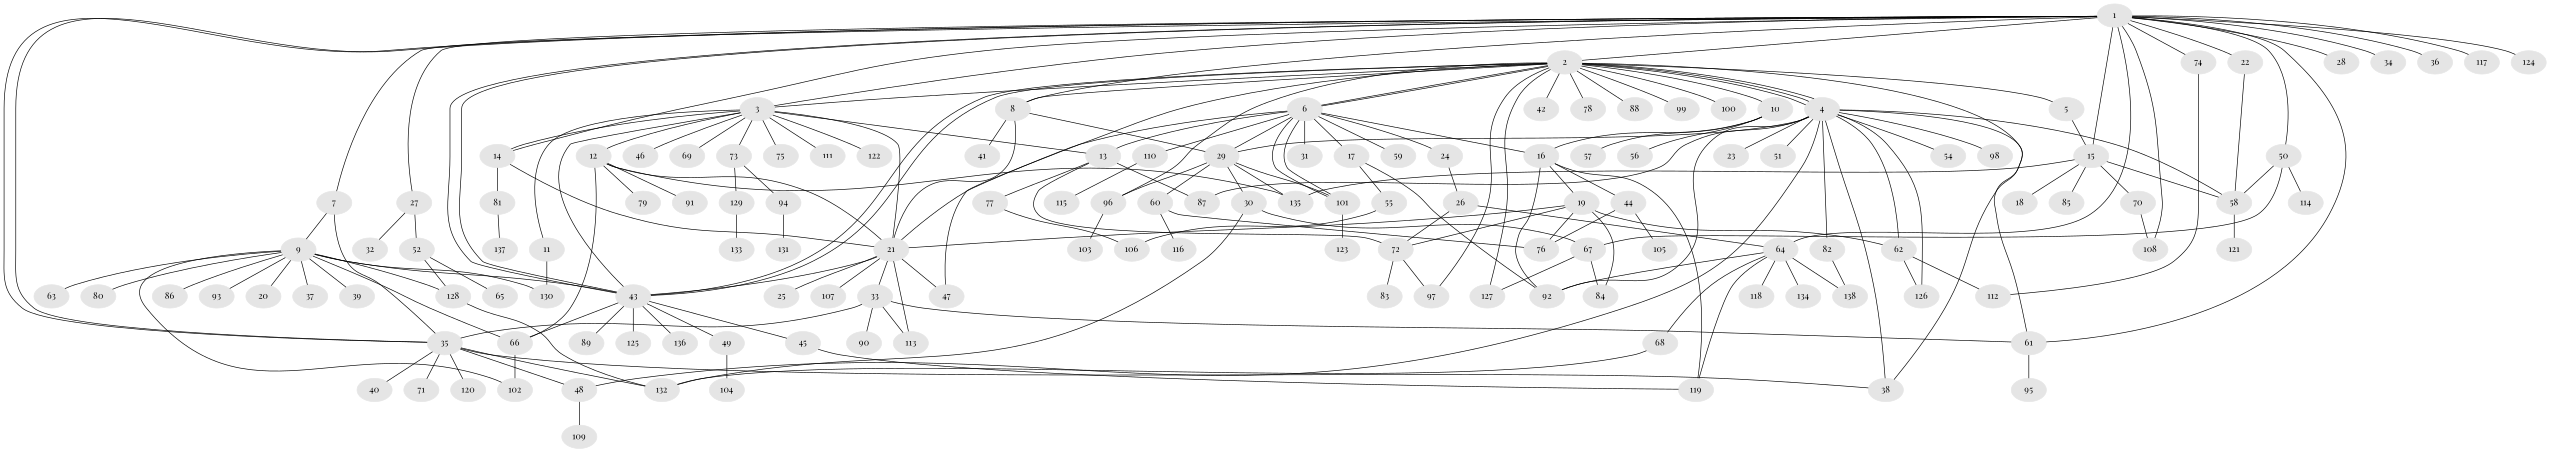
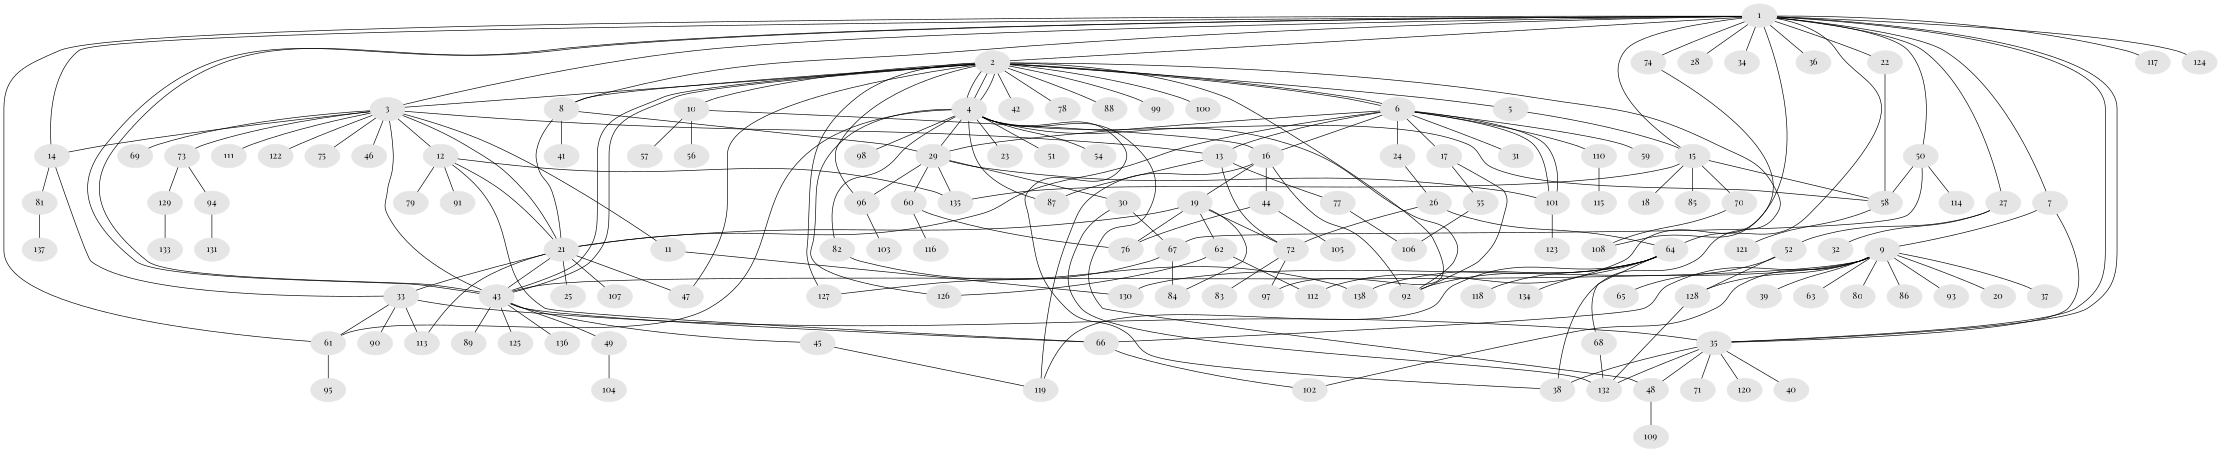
edge "4" -- "62": removed
edge "14" -- "21": now "14" -- "33"
